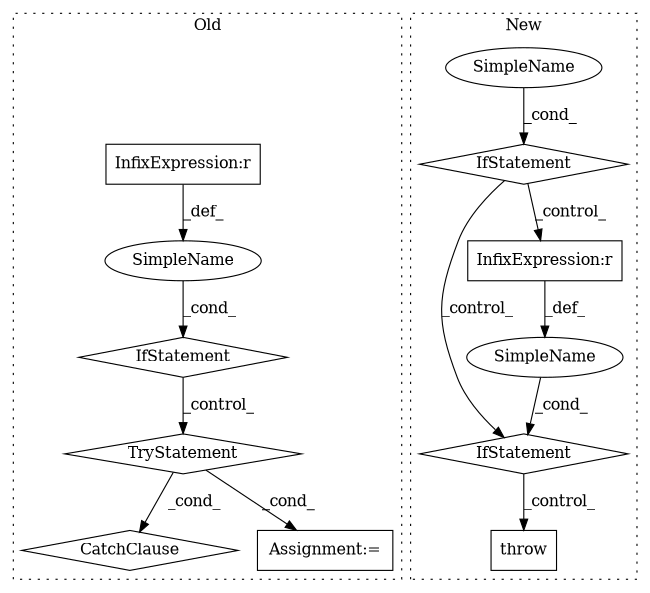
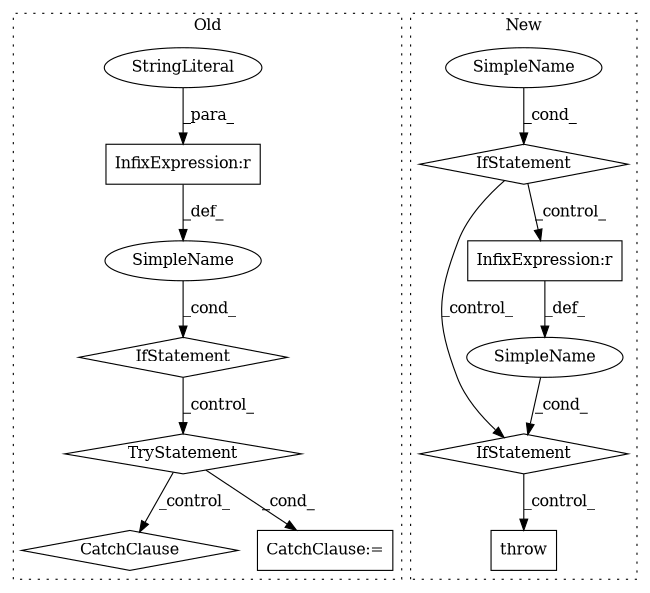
node "StringLiteral": added
edge "TryStatement" -> "CatchClause": label "_cond_" -> "_control_"
node "Assignment:=": label "Assignment:=" -> "CatchClause:="
